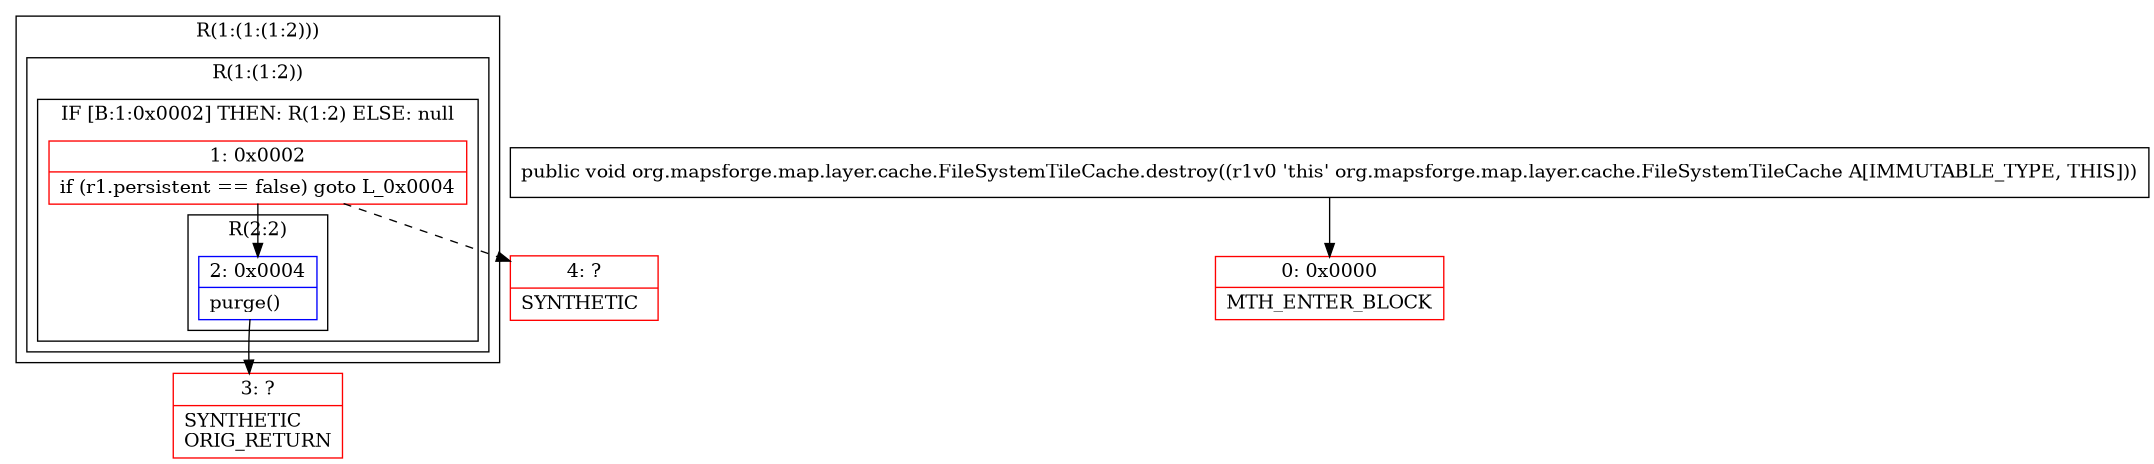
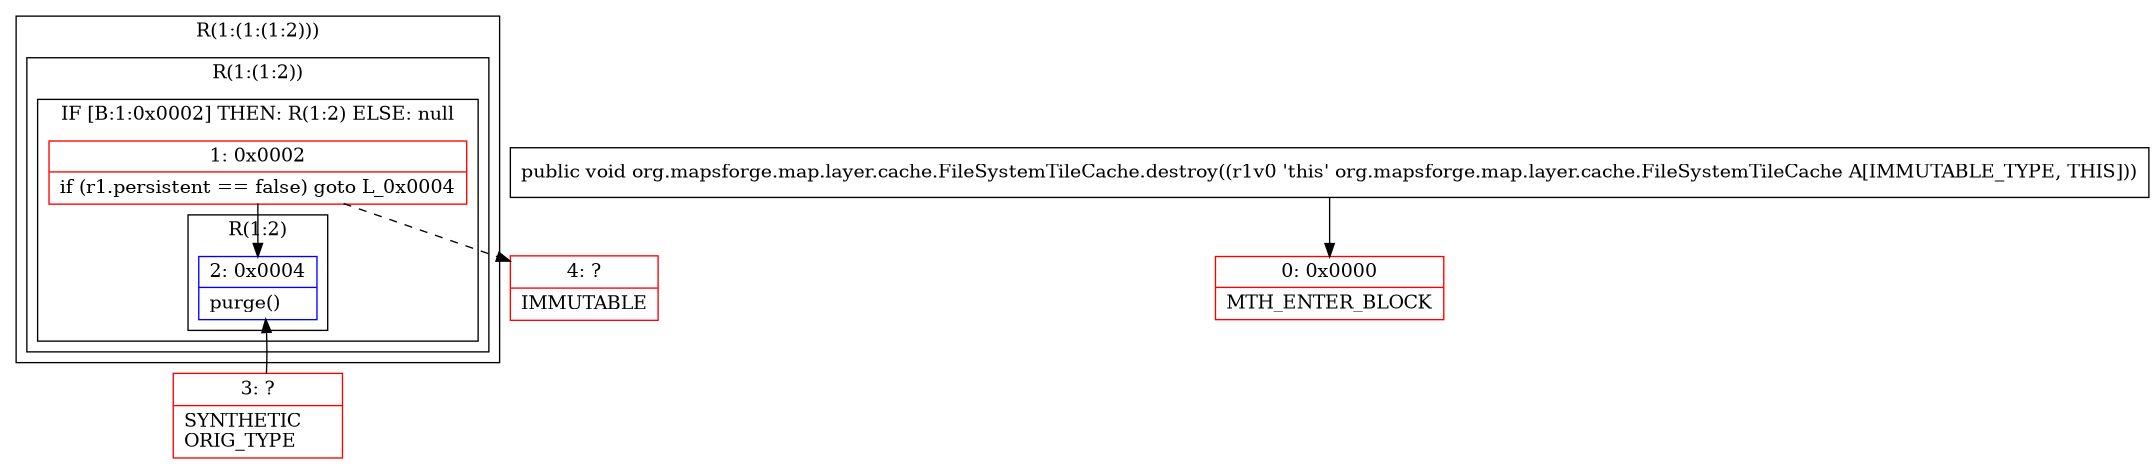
cluster "R(2:2)": label "R(2:2)" -> "R(1:2)"
node "4: ?": text "SYNTHETIC" -> "IMMUTABLE"
edge "2: 0x0004" -> "3: ?": reversed
node "3: ?": text "ORIG_RETURN" -> "ORIG_TYPE"
